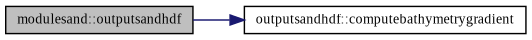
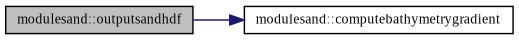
node "outputsandhdf::computebathymetrygradient": label "outputsandhdf::computebathymetrygradient" -> "modulesand::computebathymetrygradient"
